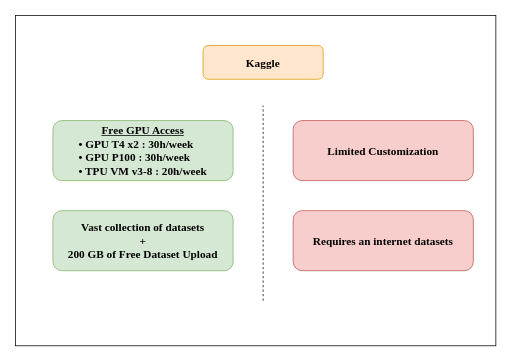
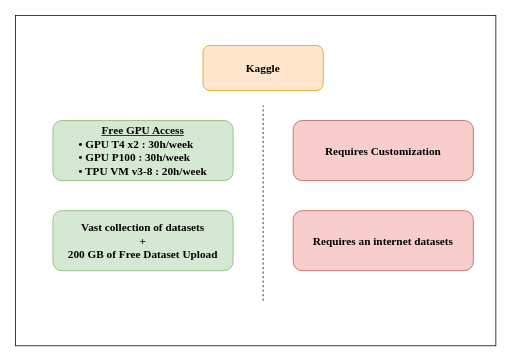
node "Kaggle": size 120x34 -> 120x45
node "Limited Customization": label "Limited Customization" -> "Requires Customization"
